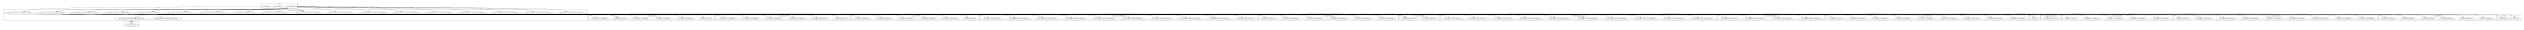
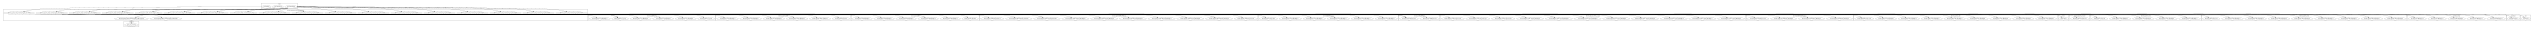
node "Kernel::Output::HTML::Layout::BEGIN@22": added
node "Kernel::Config::BEGIN@25": removed
